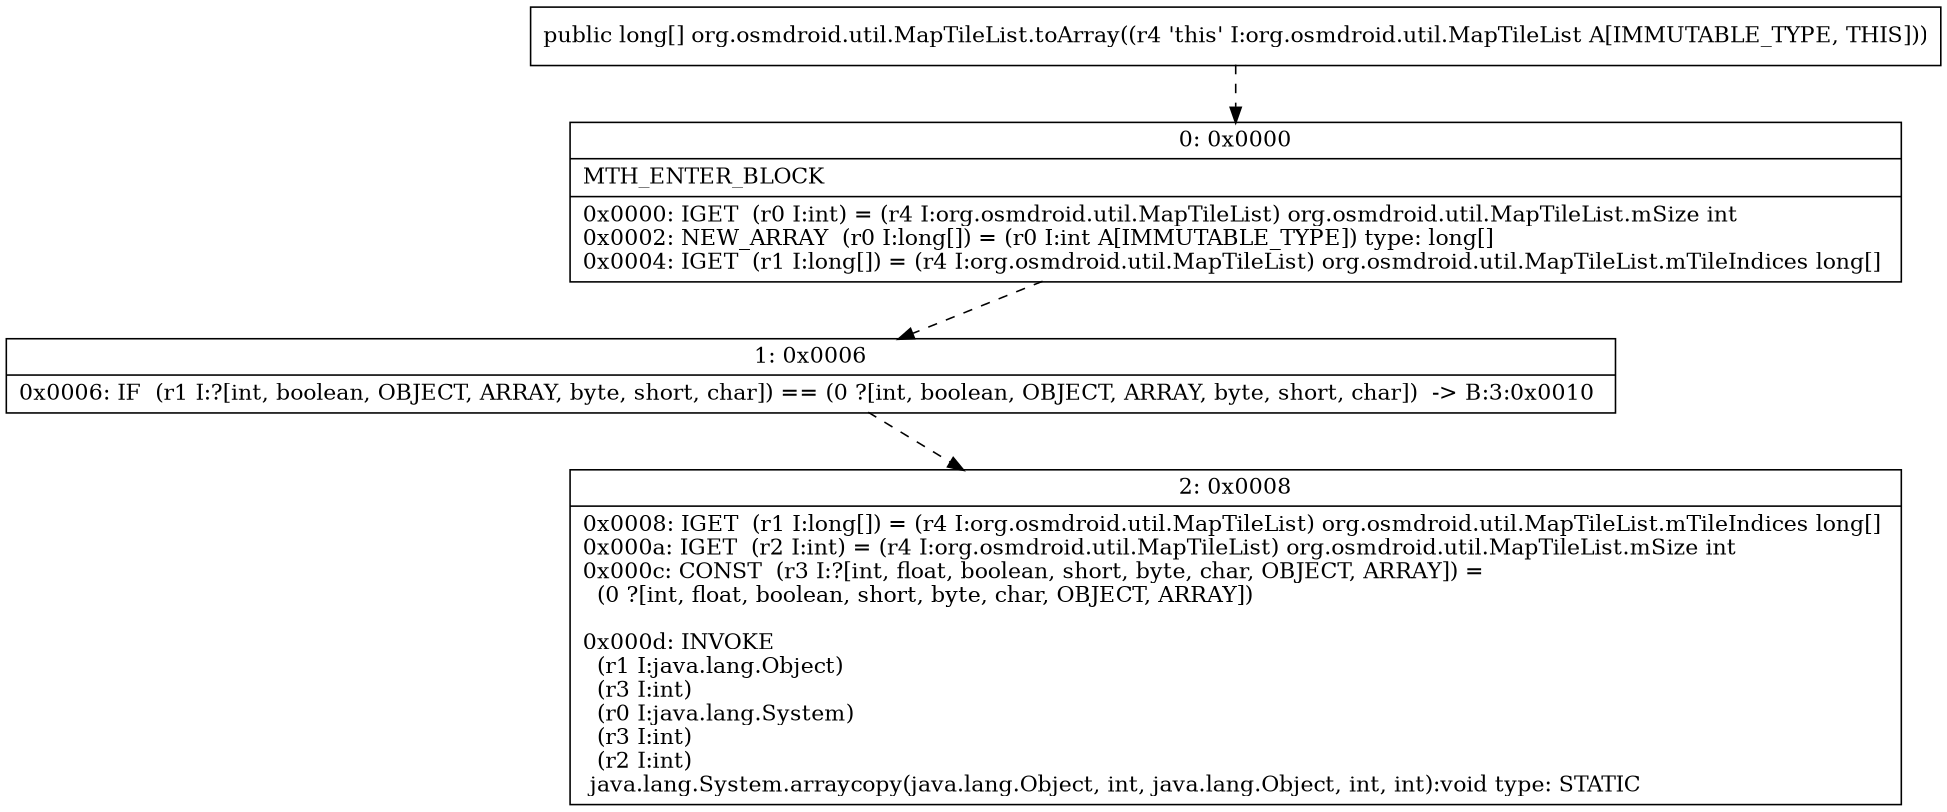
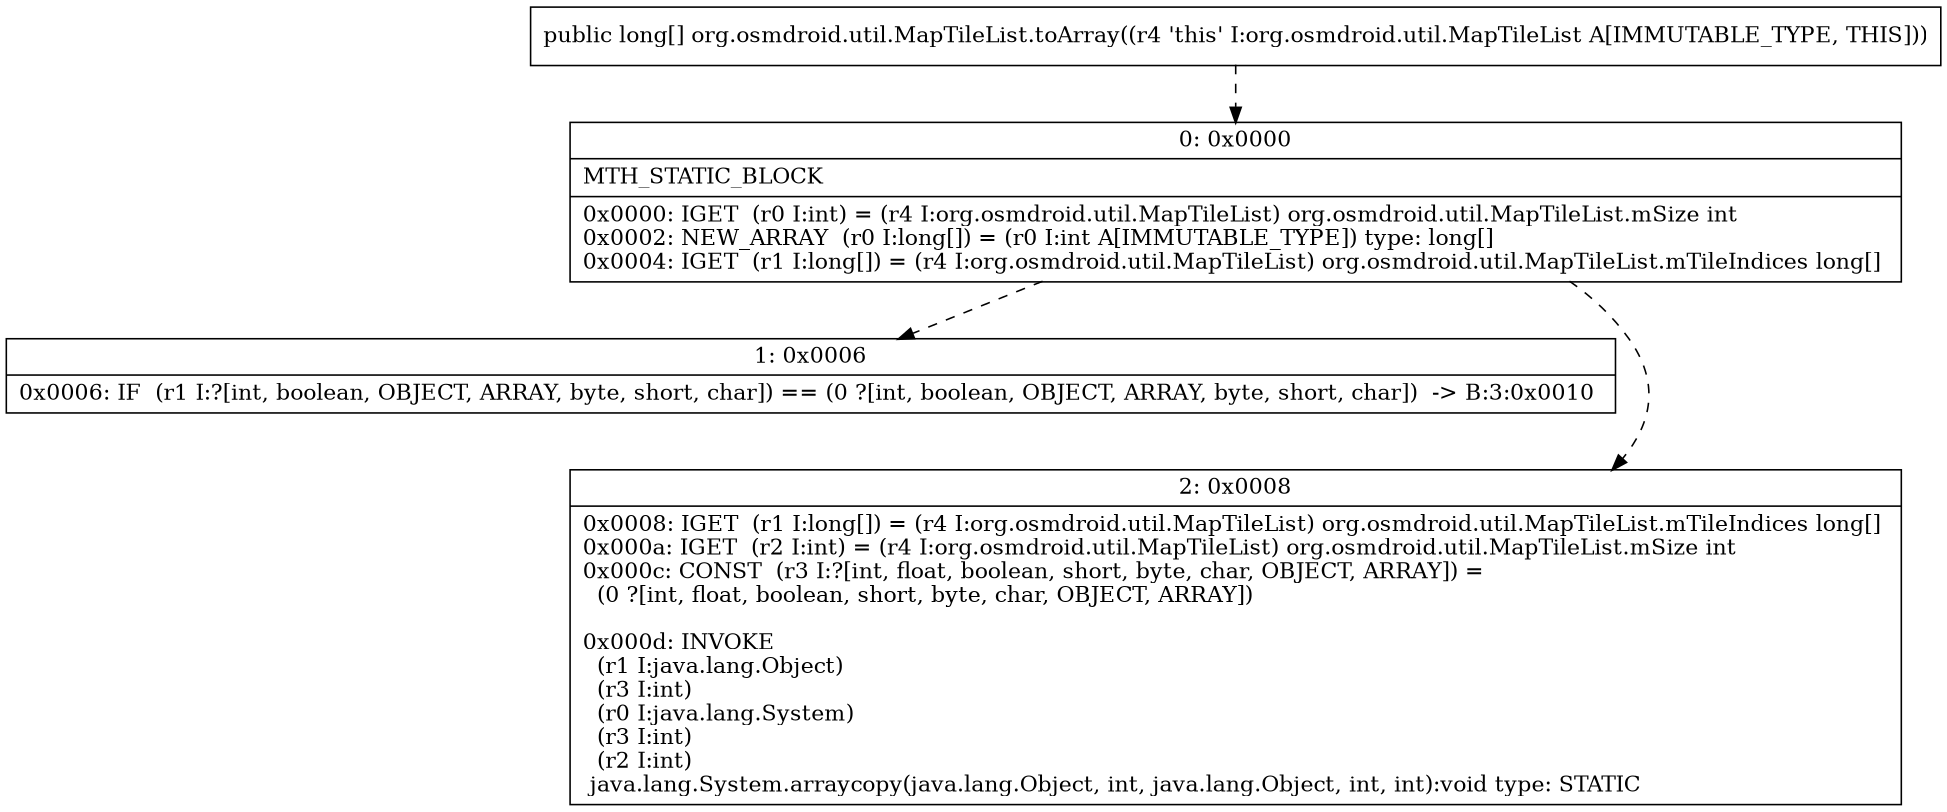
node "0: 0x0000": text "MTH_ENTER_BLOCK" -> "MTH_STATIC_BLOCK"
edge "1: 0x0006" -> "2: 0x0008": now "0: 0x0000" -> "2: 0x0008"
